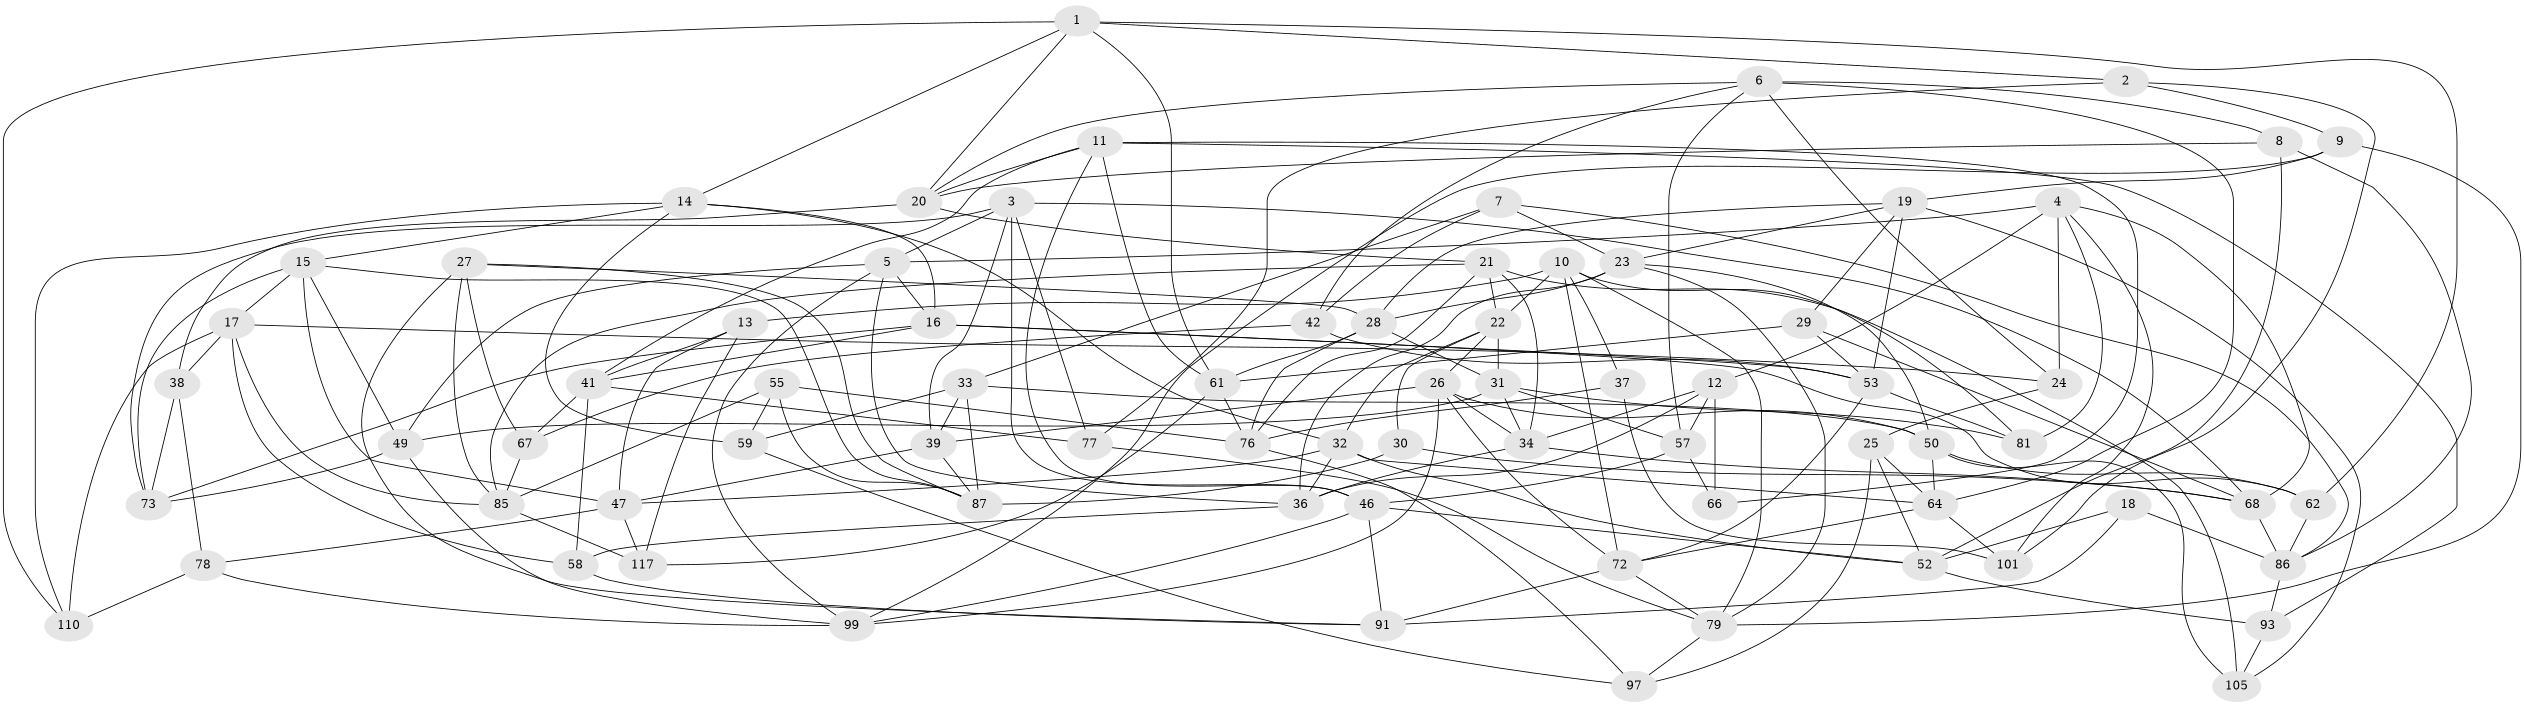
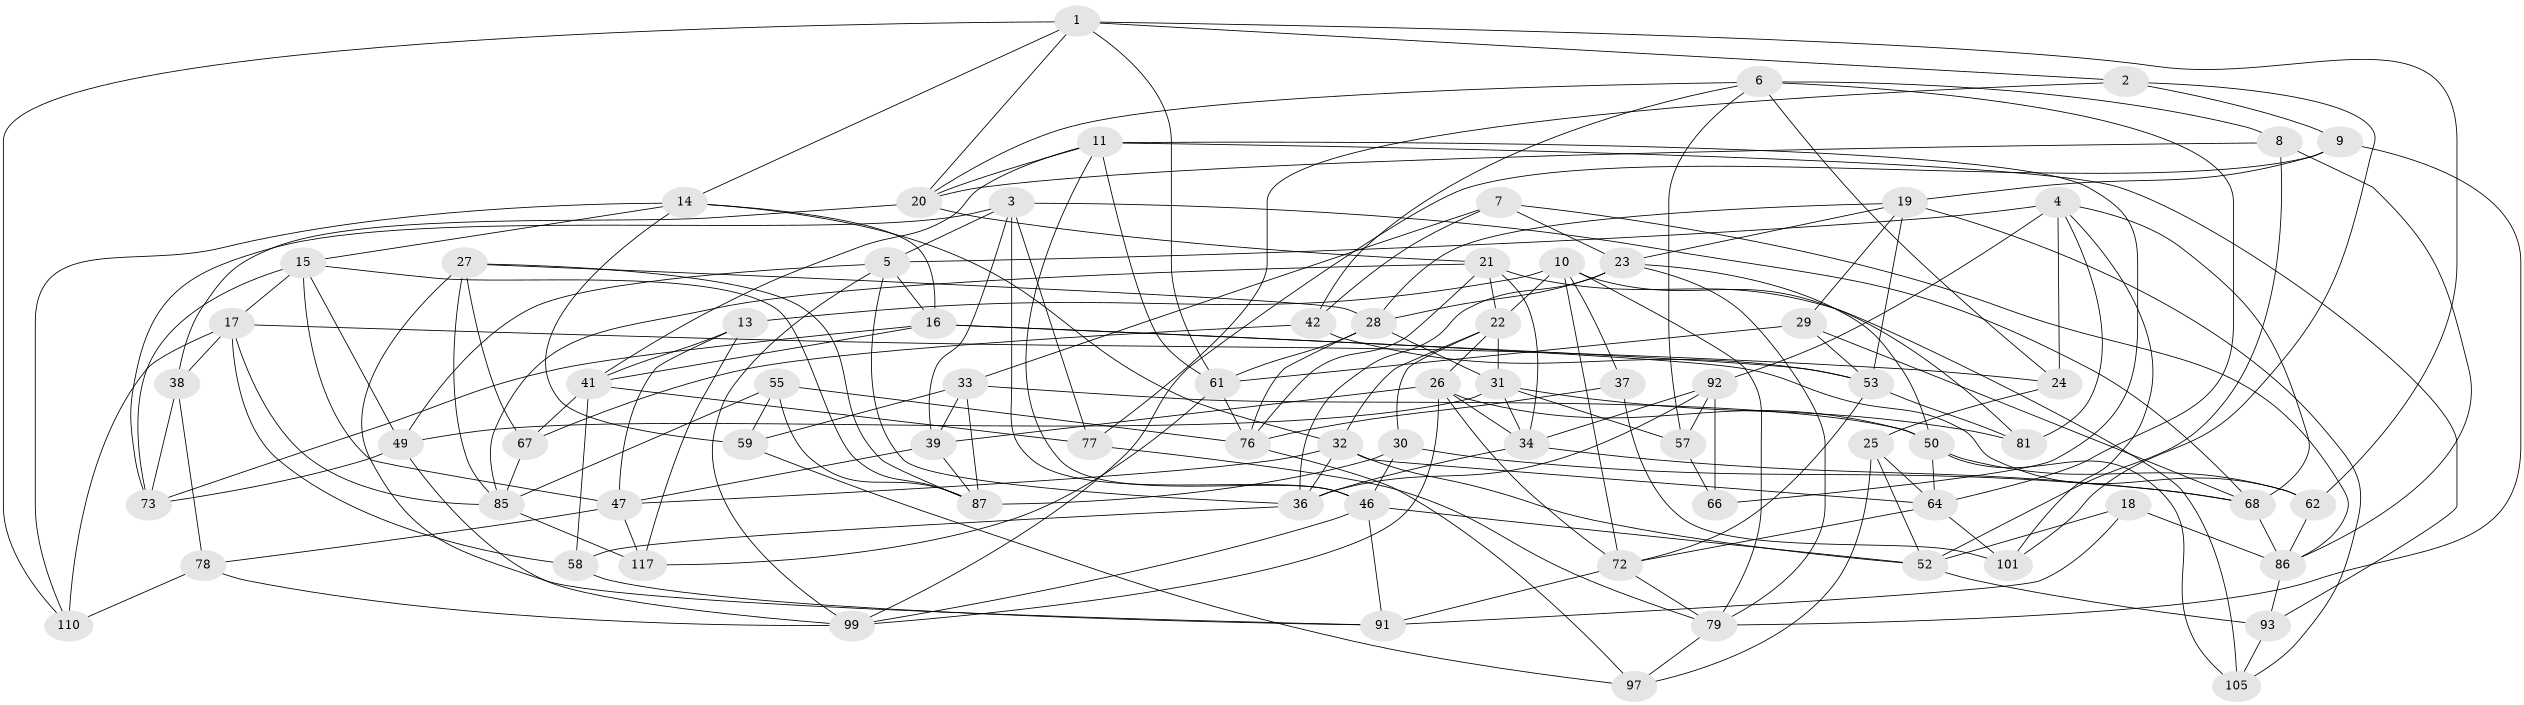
node "12": label "12" -> "92"
edge "57" -- "46": now "30" -- "46"
